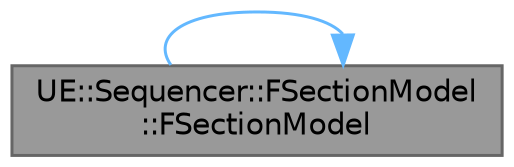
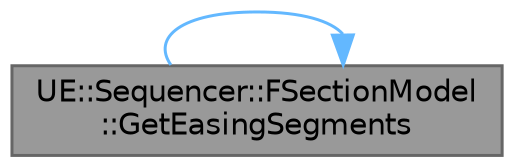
node "UE::Sequencer::FSectionModel ::FSectionModel": label "UE::Sequencer::FSectionModel ::FSectionModel" -> "UE::Sequencer::FSectionModel ::GetEasingSegments"
